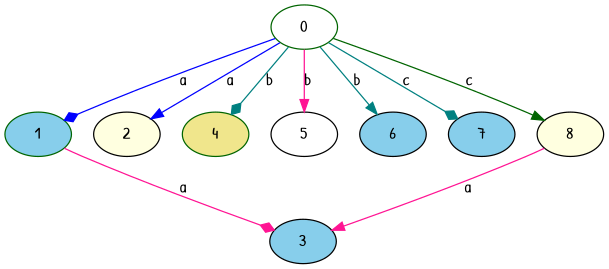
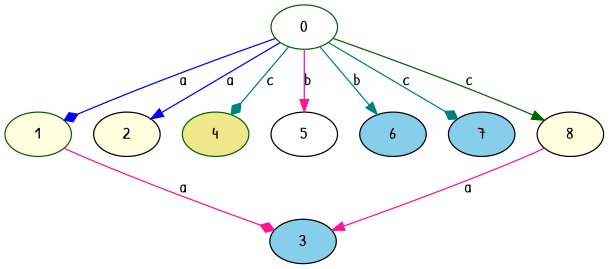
edge "0" -> "4": label "b" -> "c"
node "1": fillcolor skyblue -> lightyellow
